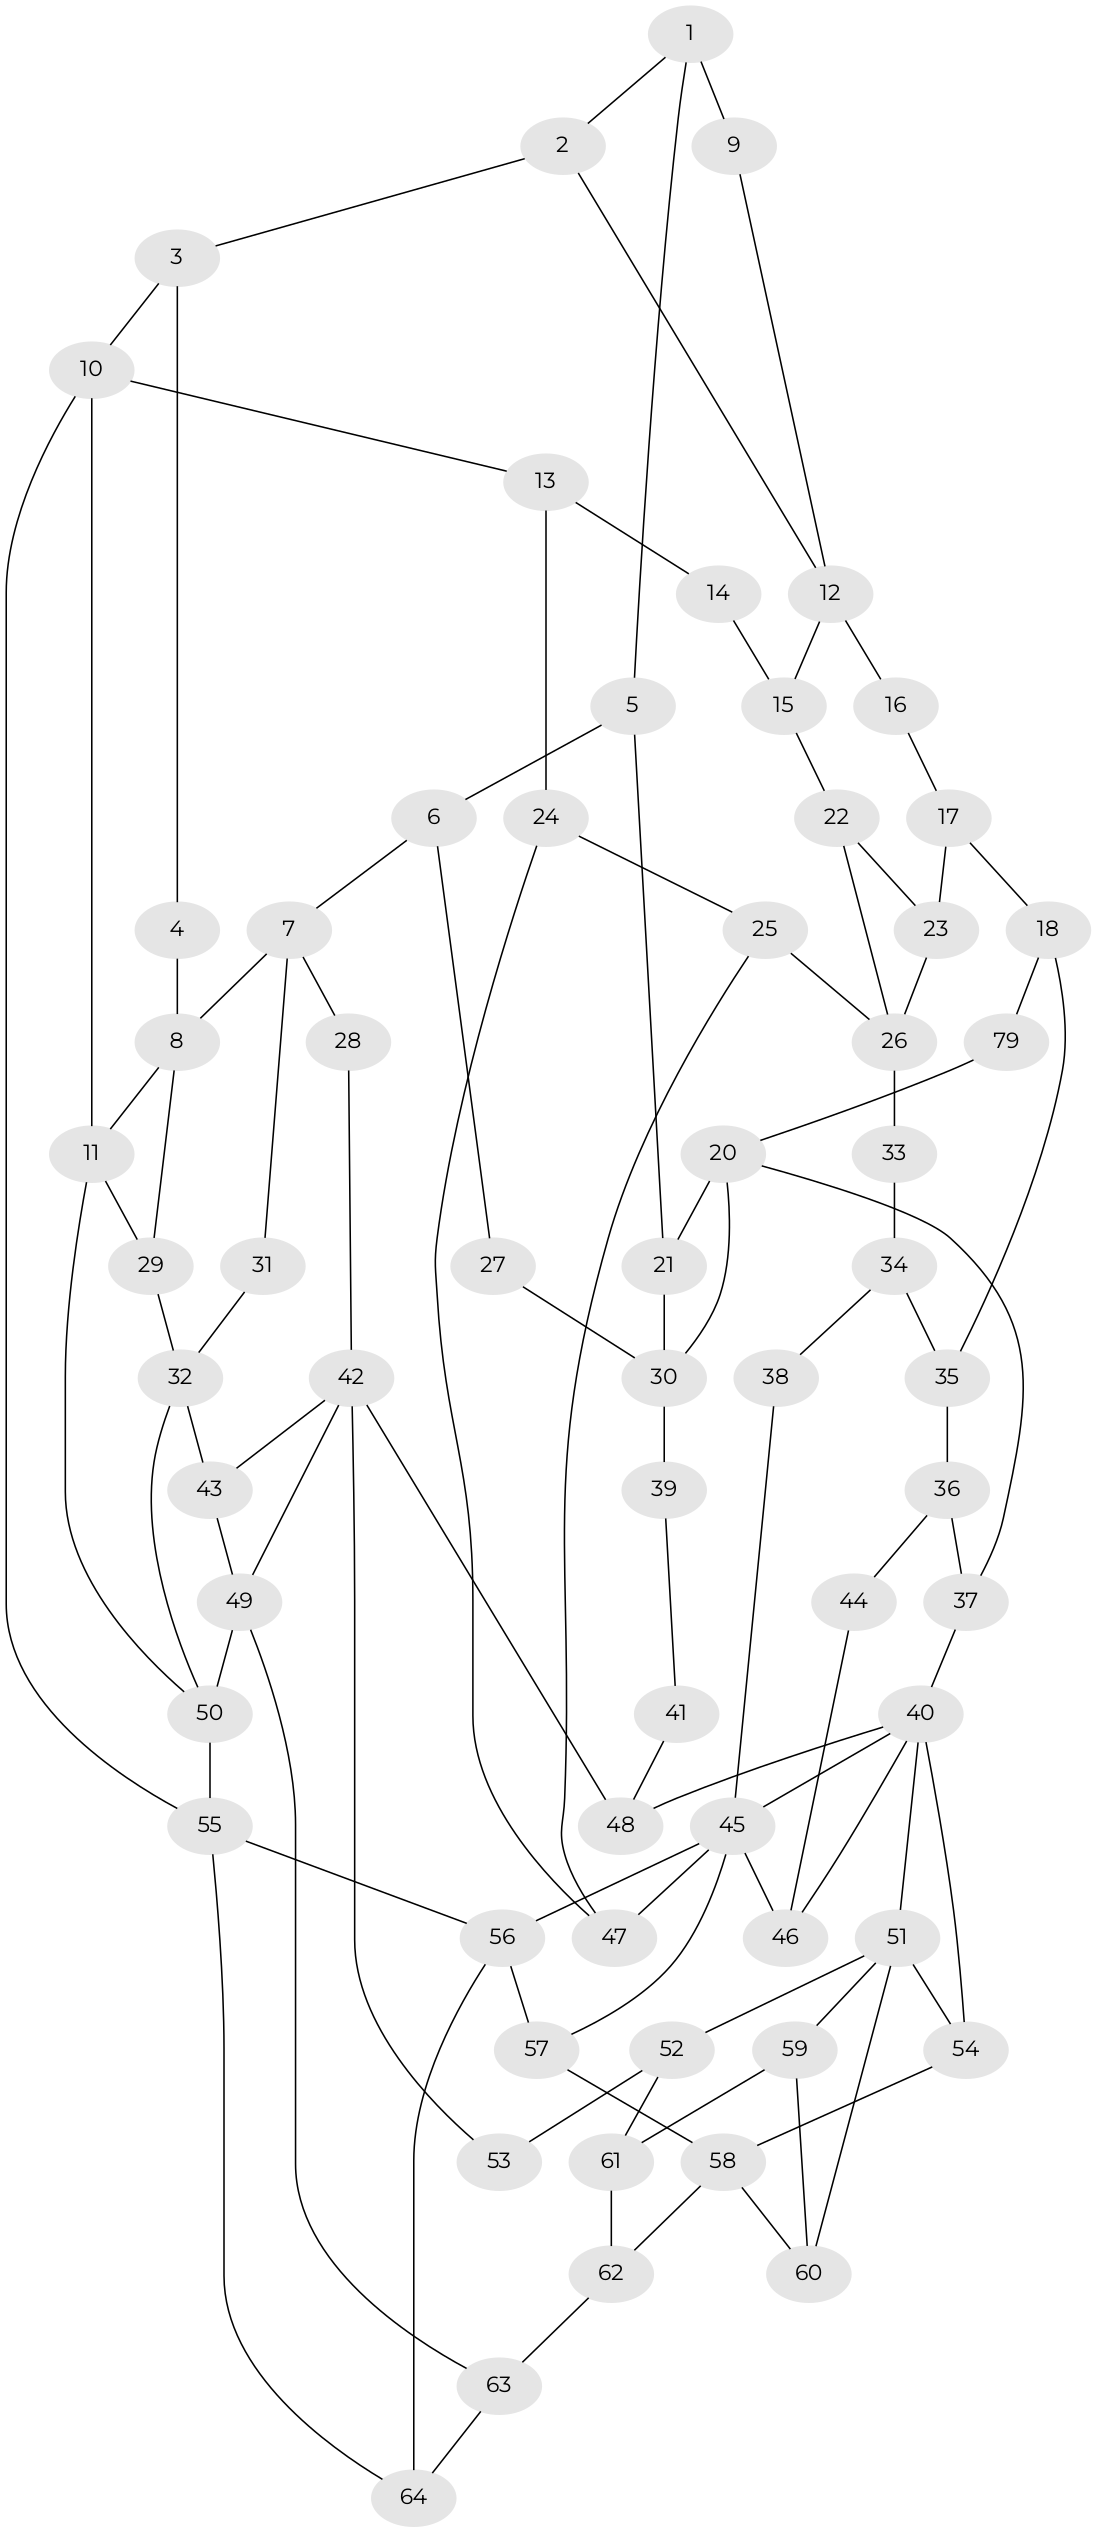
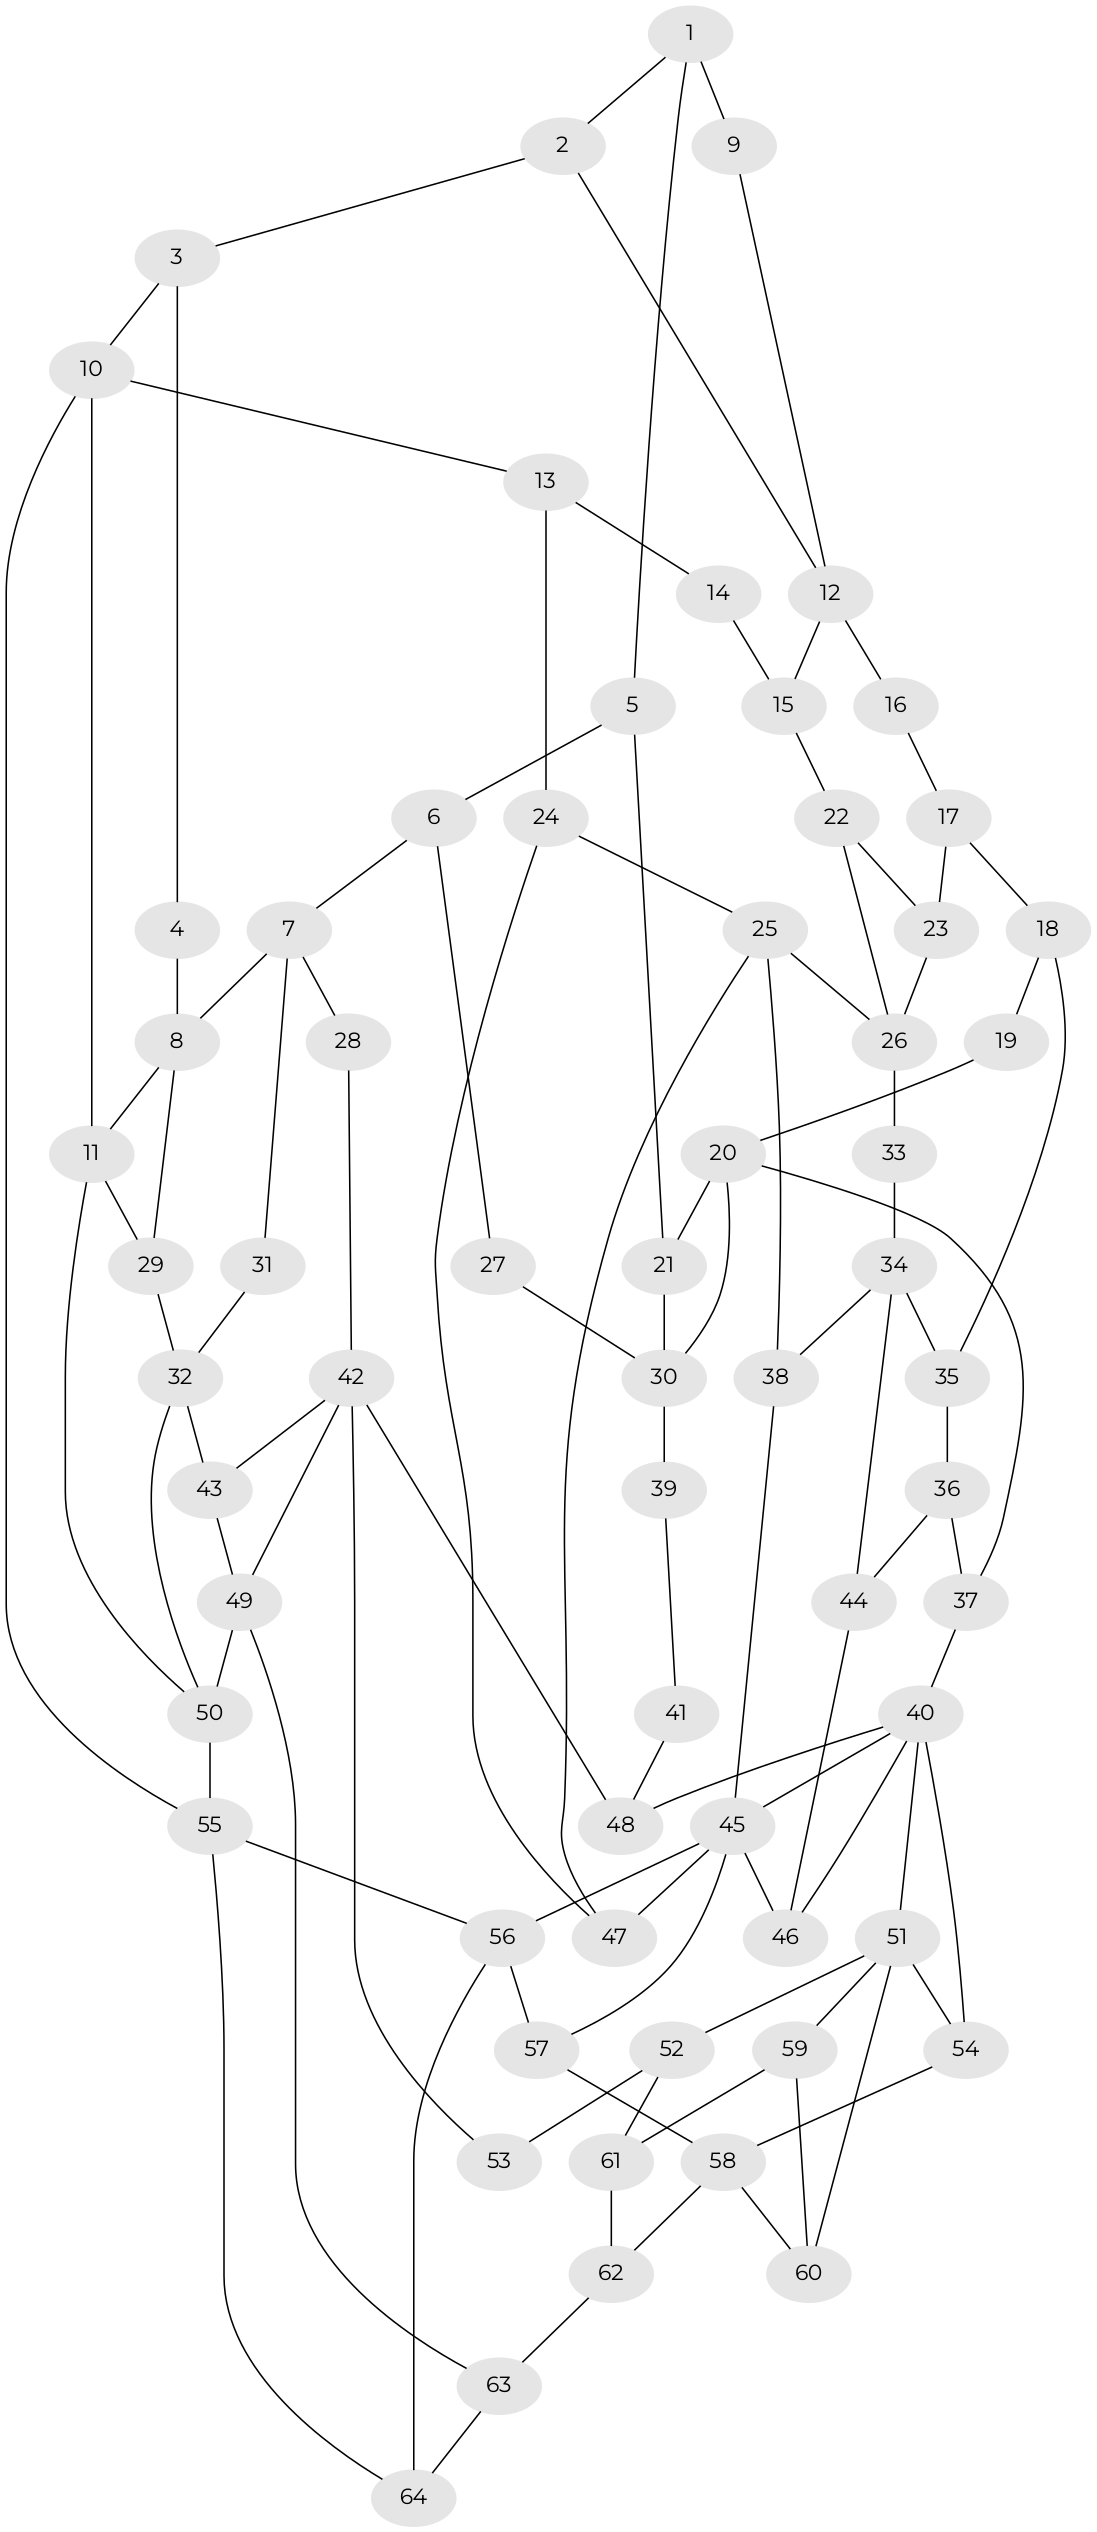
node "79": label "79" -> "19"
edge "25" -- "38": added
edge "34" -- "44": added
